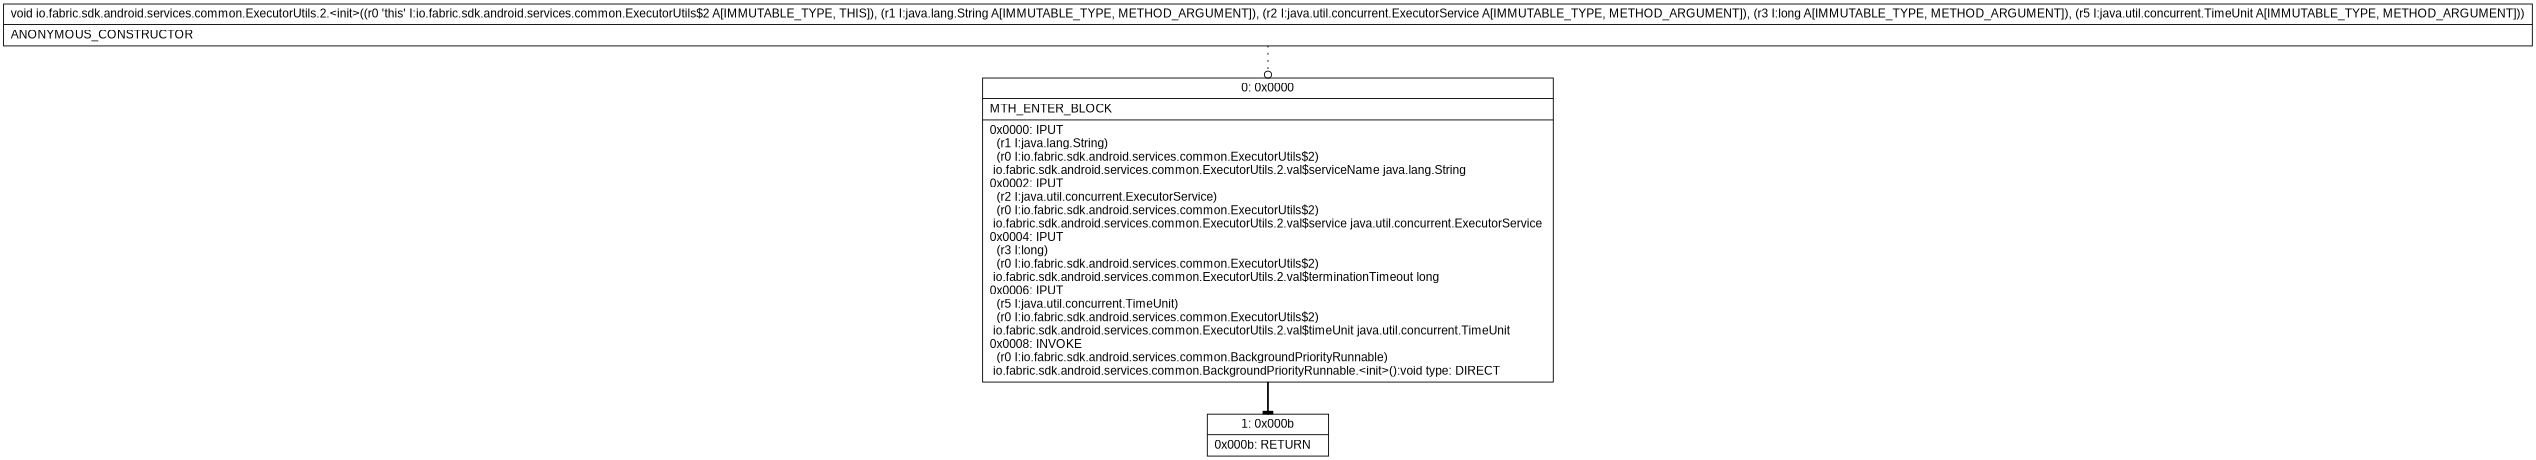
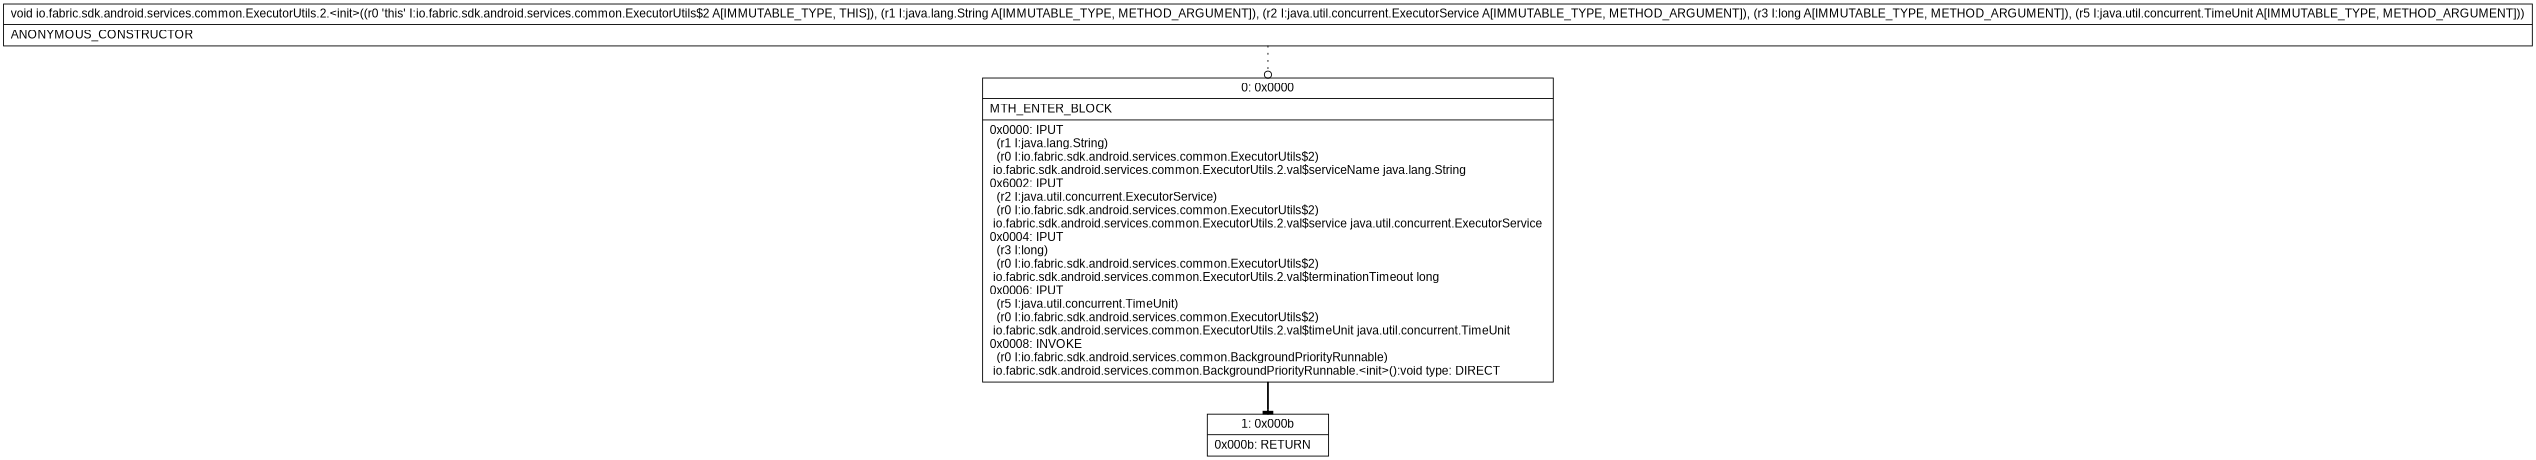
node "0: 0x0000": text "0x0002: IPUT" -> "0x6002: IPUT"
